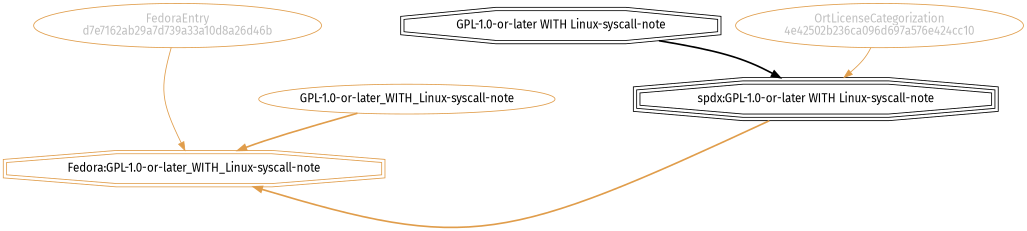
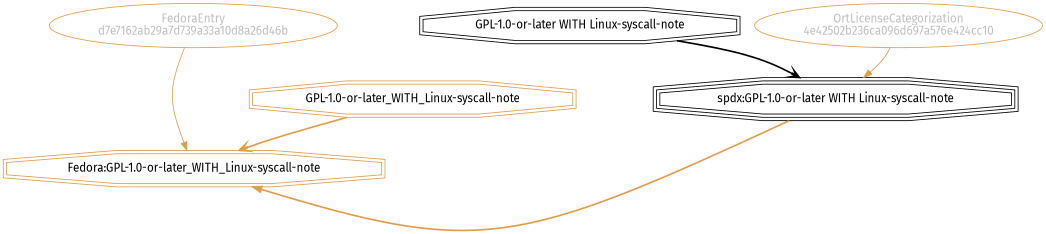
edge "GPL-1.0-or-later WITH Linux-syscall-note" -> "spdx:GPL-1.0-or-later WITH Linux-syscall-note": arrowhead normal -> vee
node "GPL-1.0-or-later_WITH_Linux-syscall-note": shape ellipse -> doubleoctagon
edge "GPL-1.0-or-later_WITH_Linux-syscall-note" -> "Fedora:GPL-1.0-or-later_WITH_Linux-syscall-note": arrowhead normal -> vee
